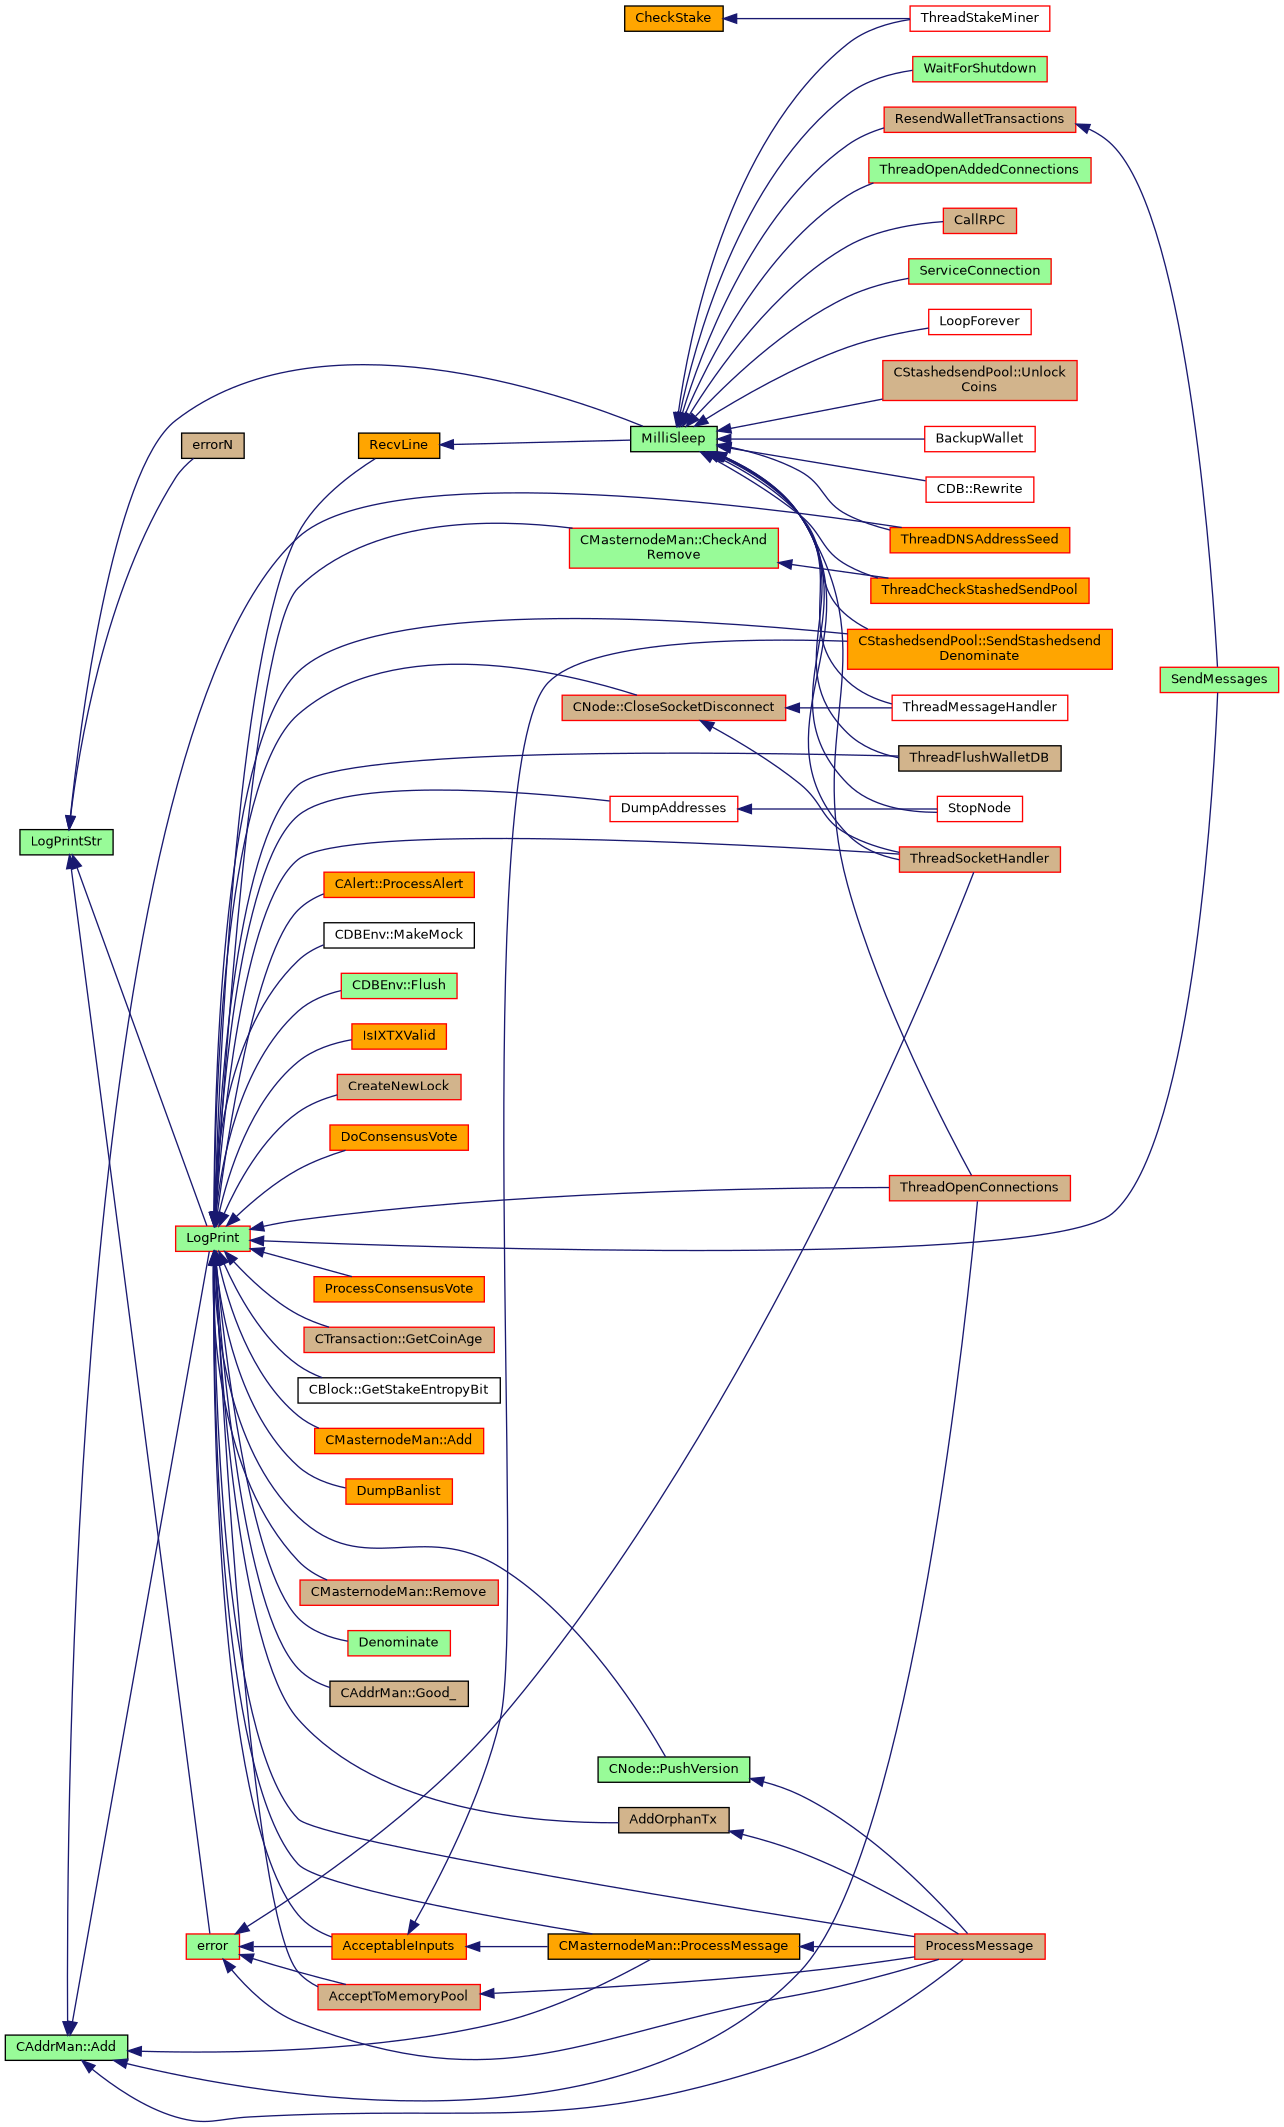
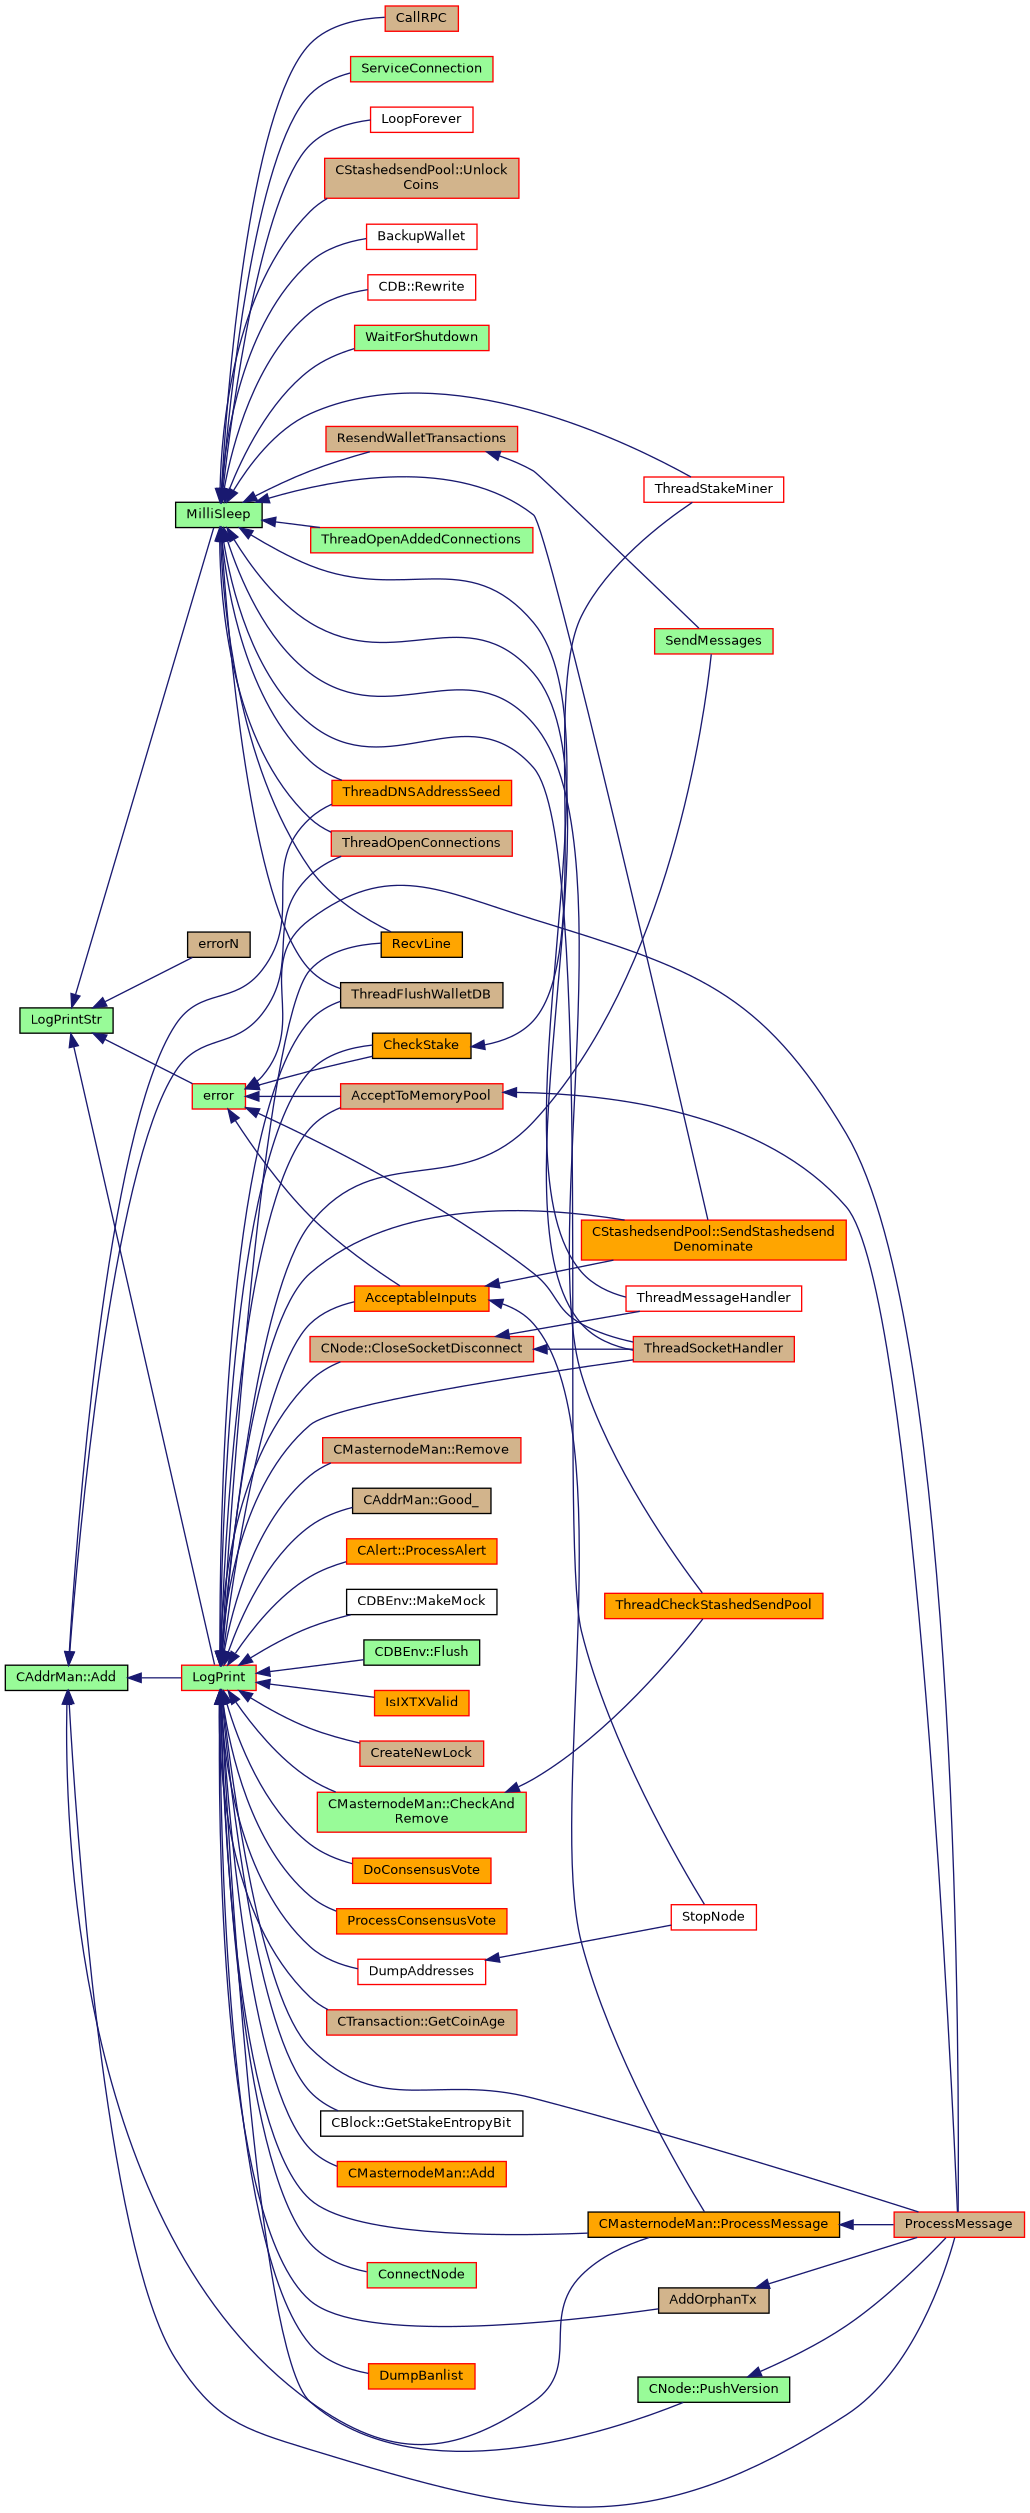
edge "MilliSleep" -> "RecvLine": reversed
node "CDBEnv::Flush": color red -> black
edge "CheckStake" -> "error": added
edge "ThreadOpenConnections" -> "LogPrint": now "CheckStake" -> "LogPrint"
node "Denominate": label "Denominate" -> "ConnectNode"
